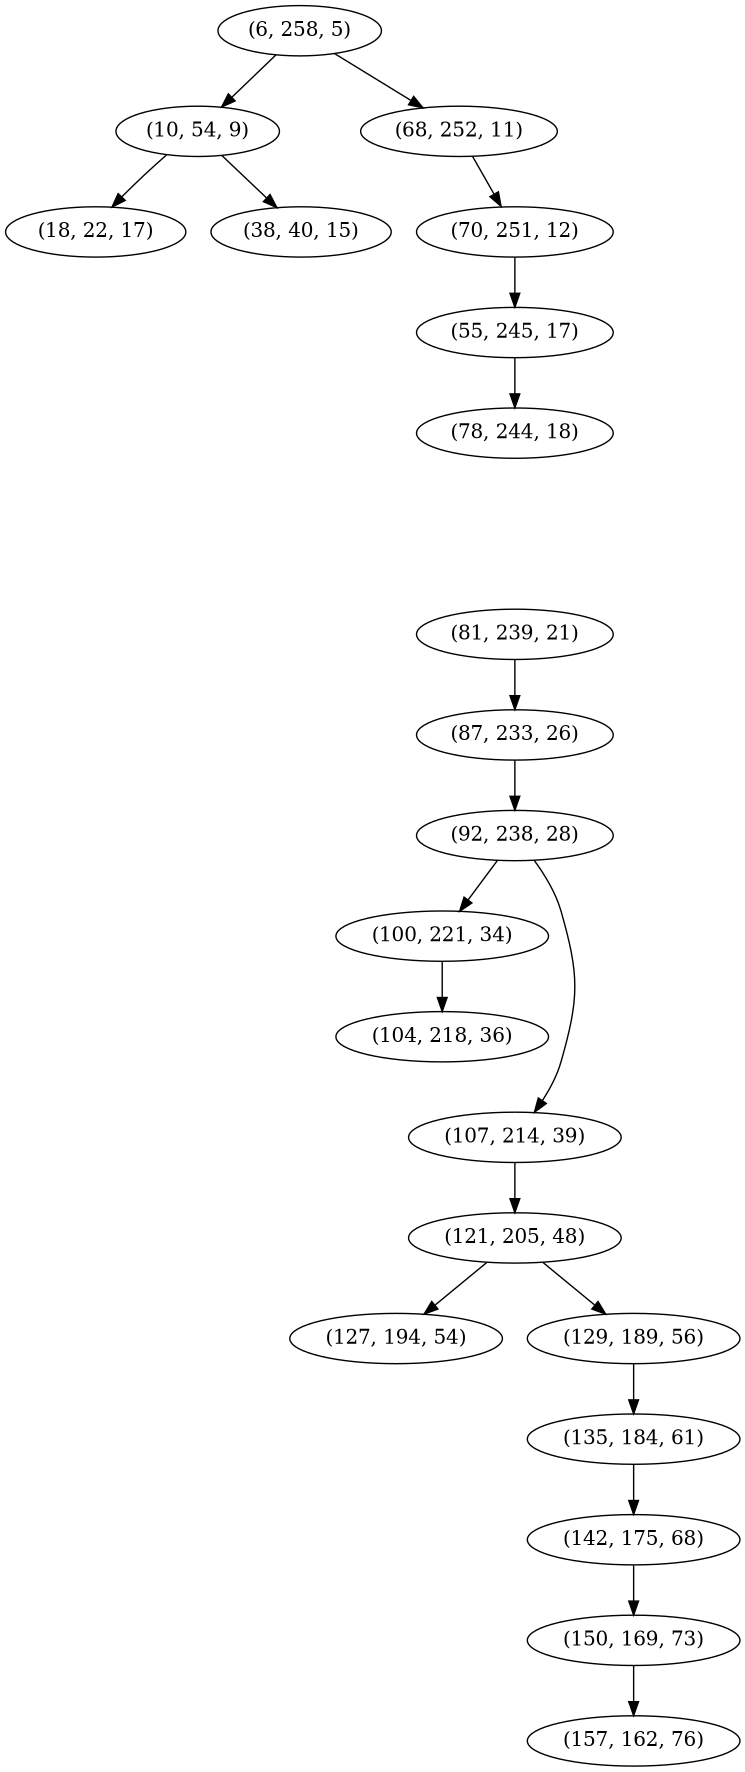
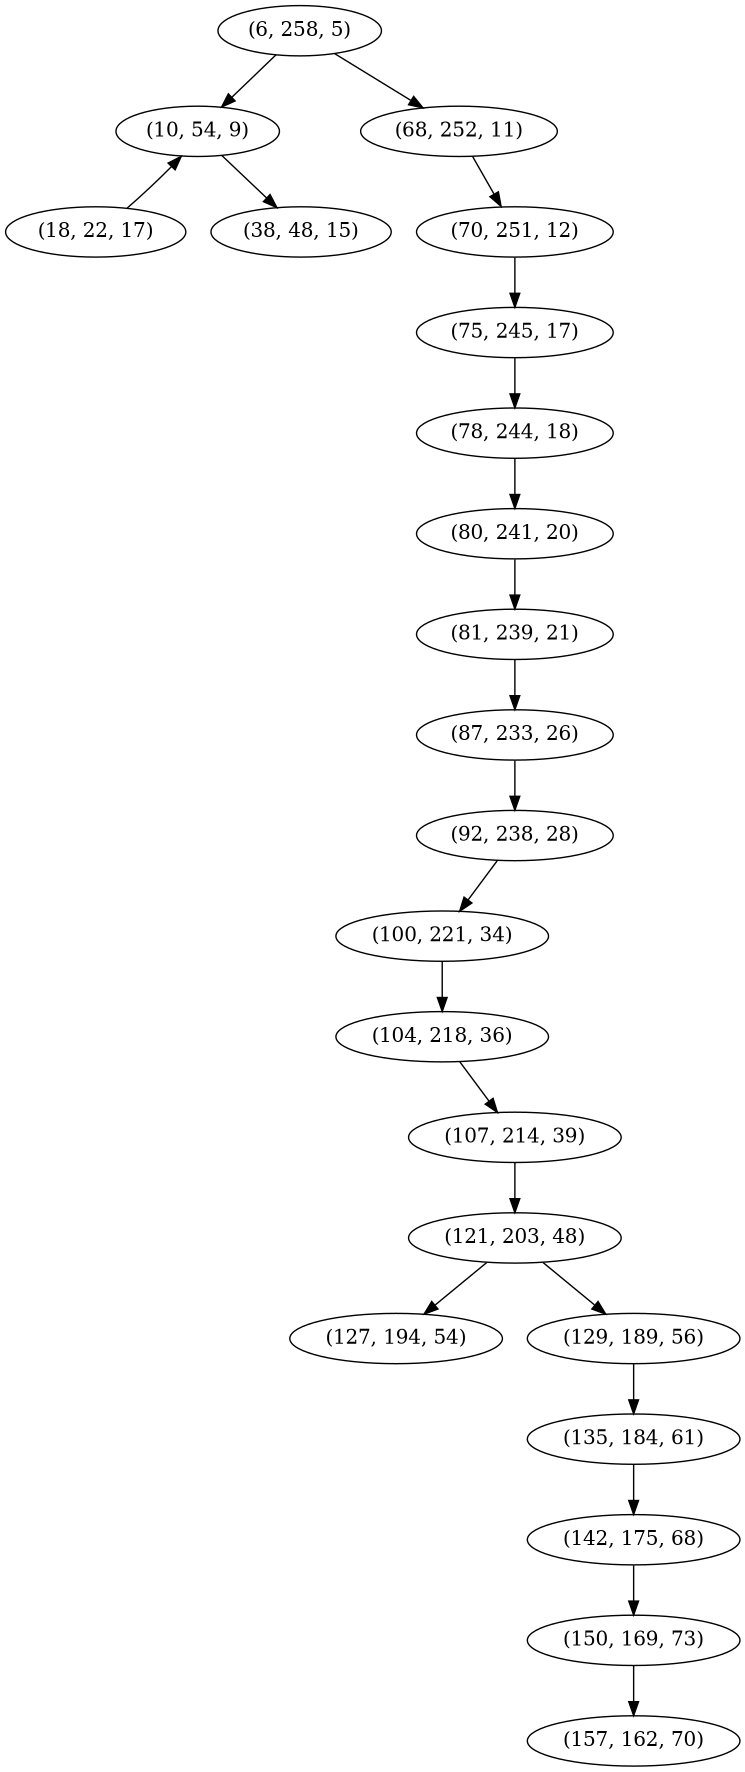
edge "(10, 54, 9)" -> "(18, 22, 17)": reversed
node "(38, 40, 15)": label "(38, 40, 15)" -> "(38, 48, 15)"
node "(55, 245, 17)": label "(55, 245, 17)" -> "(75, 245, 17)"
node "(80, 241, 20)": added
edge "(92, 238, 28)" -> "(107, 214, 39)": now "(104, 218, 36)" -> "(107, 214, 39)"
node "(121, 205, 48)": label "(121, 205, 48)" -> "(121, 203, 48)"
node "(157, 162, 76)": label "(157, 162, 76)" -> "(157, 162, 70)"
